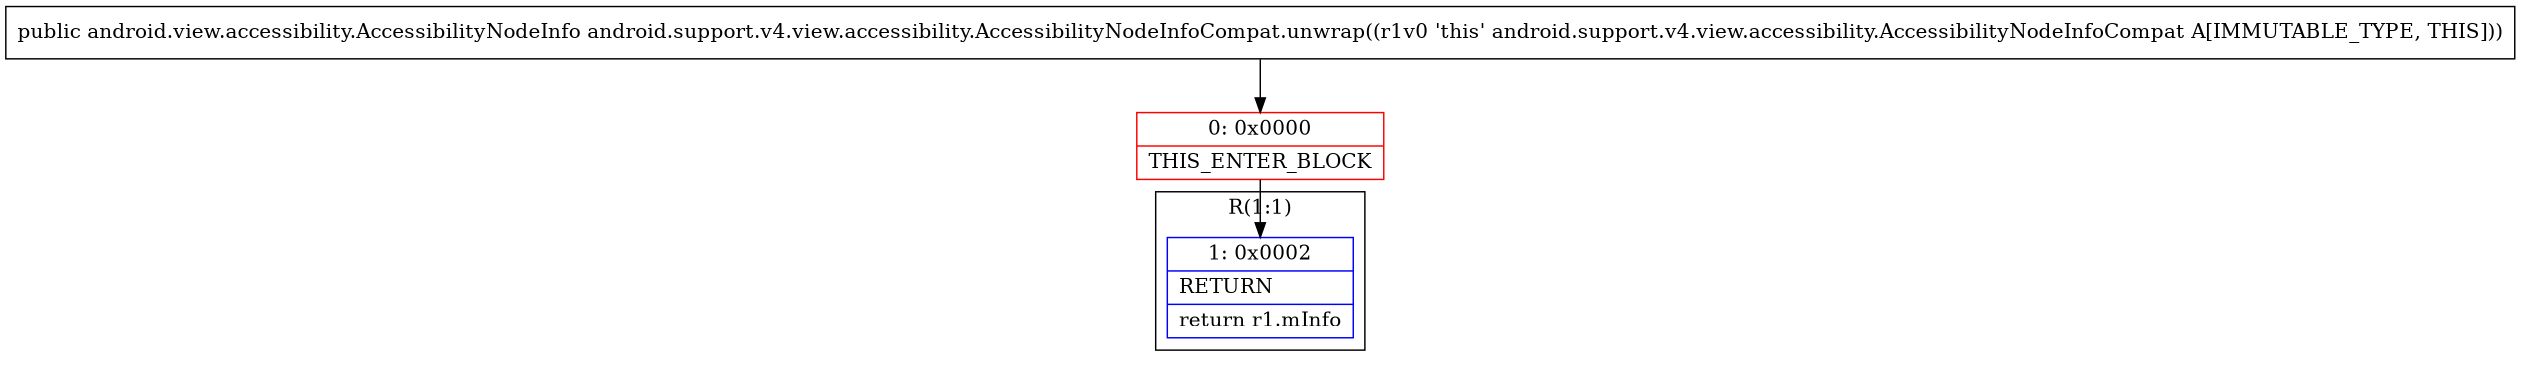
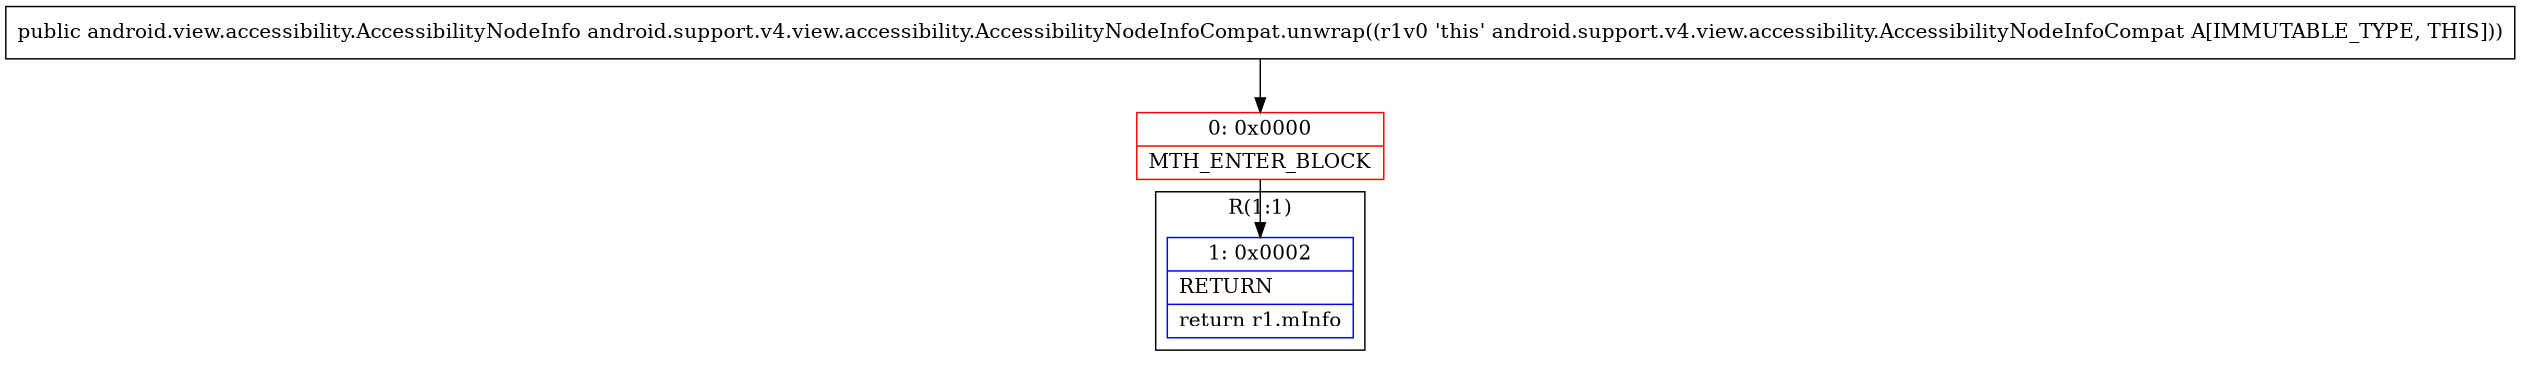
node "0: 0x0000": text "THIS_ENTER_BLOCK" -> "MTH_ENTER_BLOCK"
